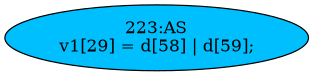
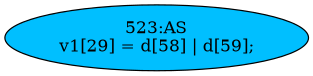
node "223:AS v1[29] = d[58] | d[59];": label "223:AS v1[29] = d[58] | d[59];" -> "523:AS v1[29] = d[58] | d[59];"
